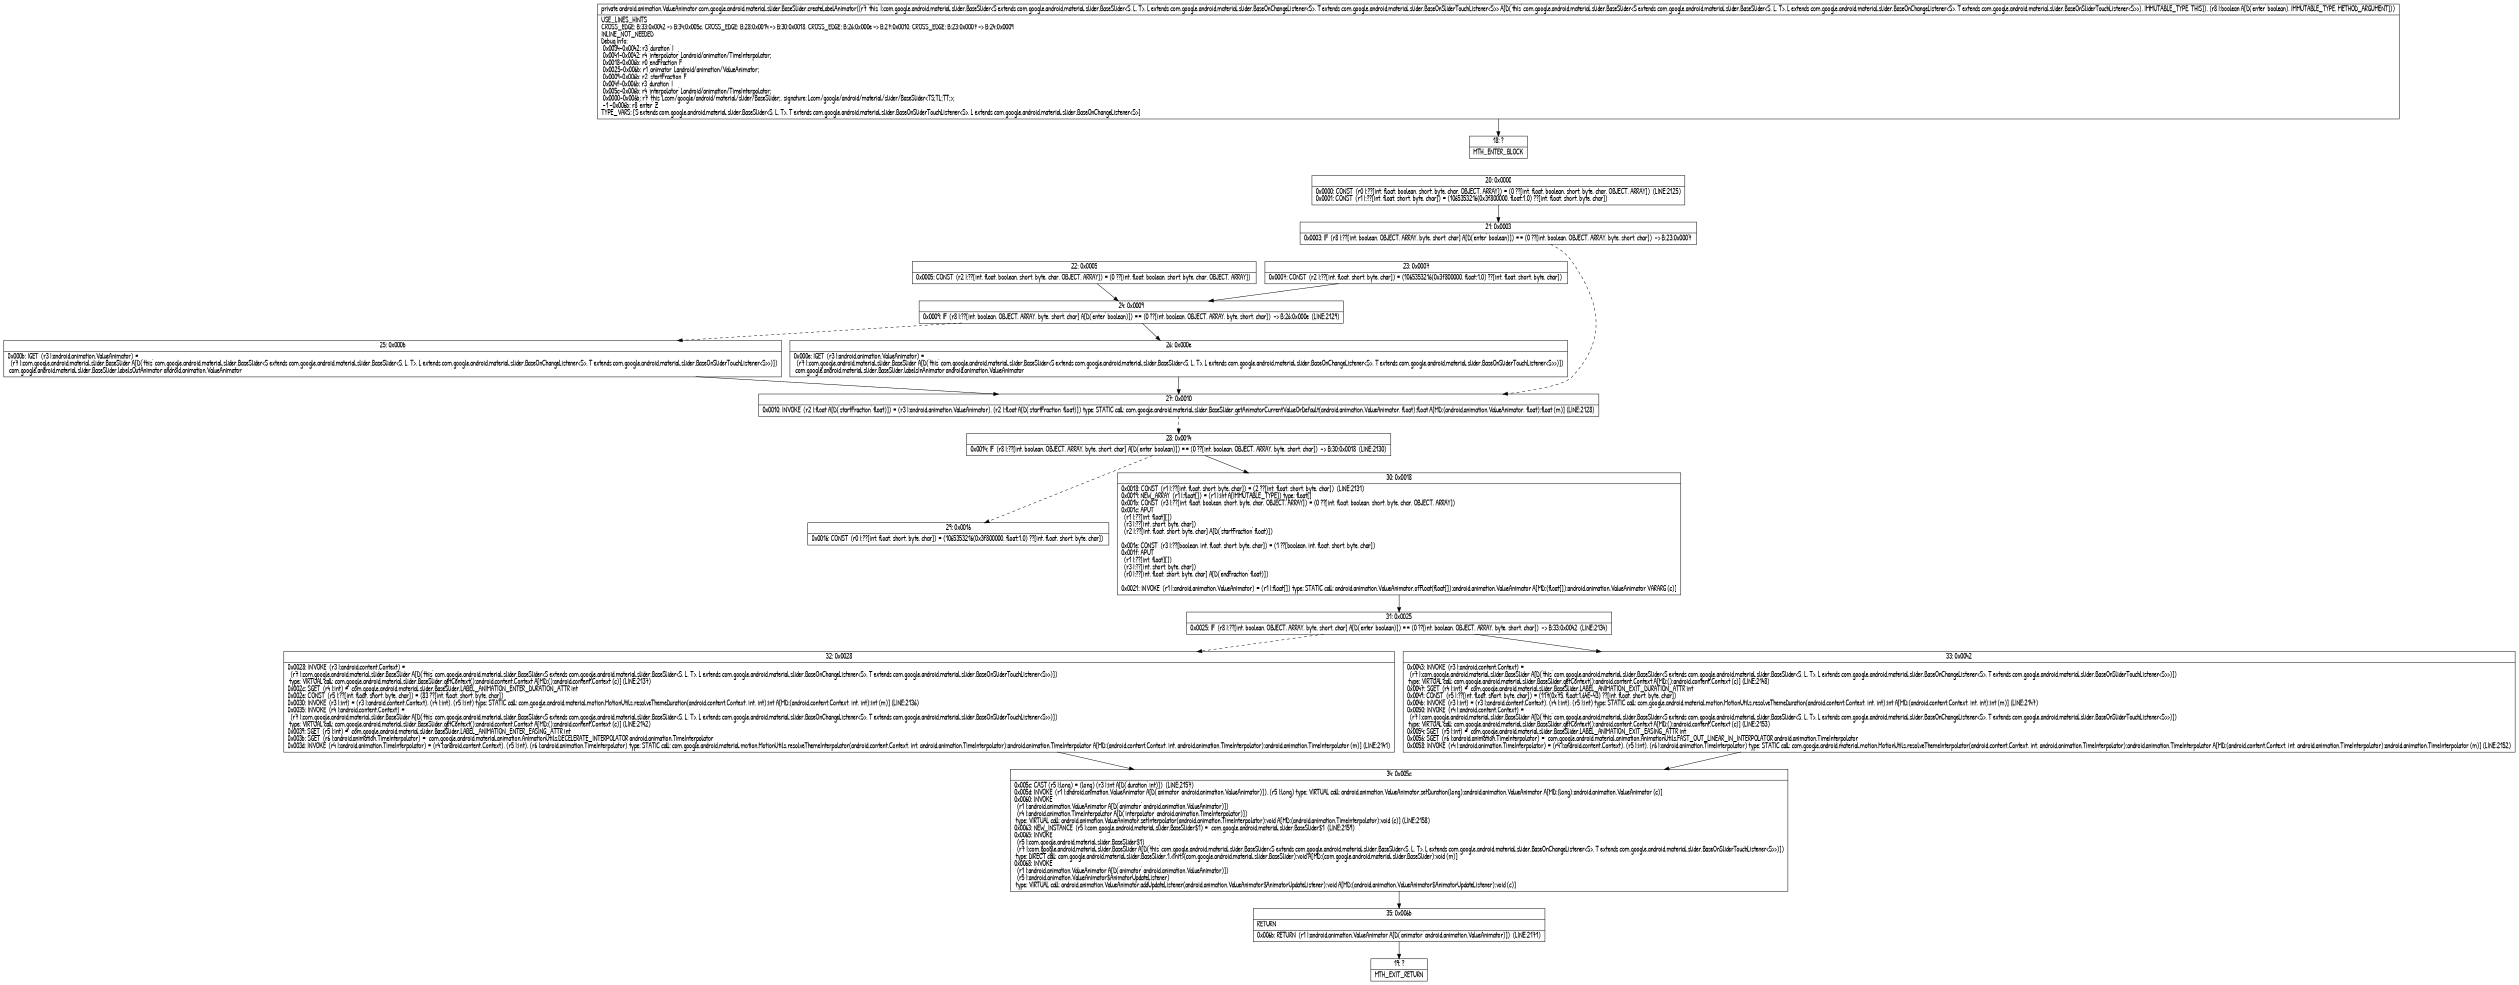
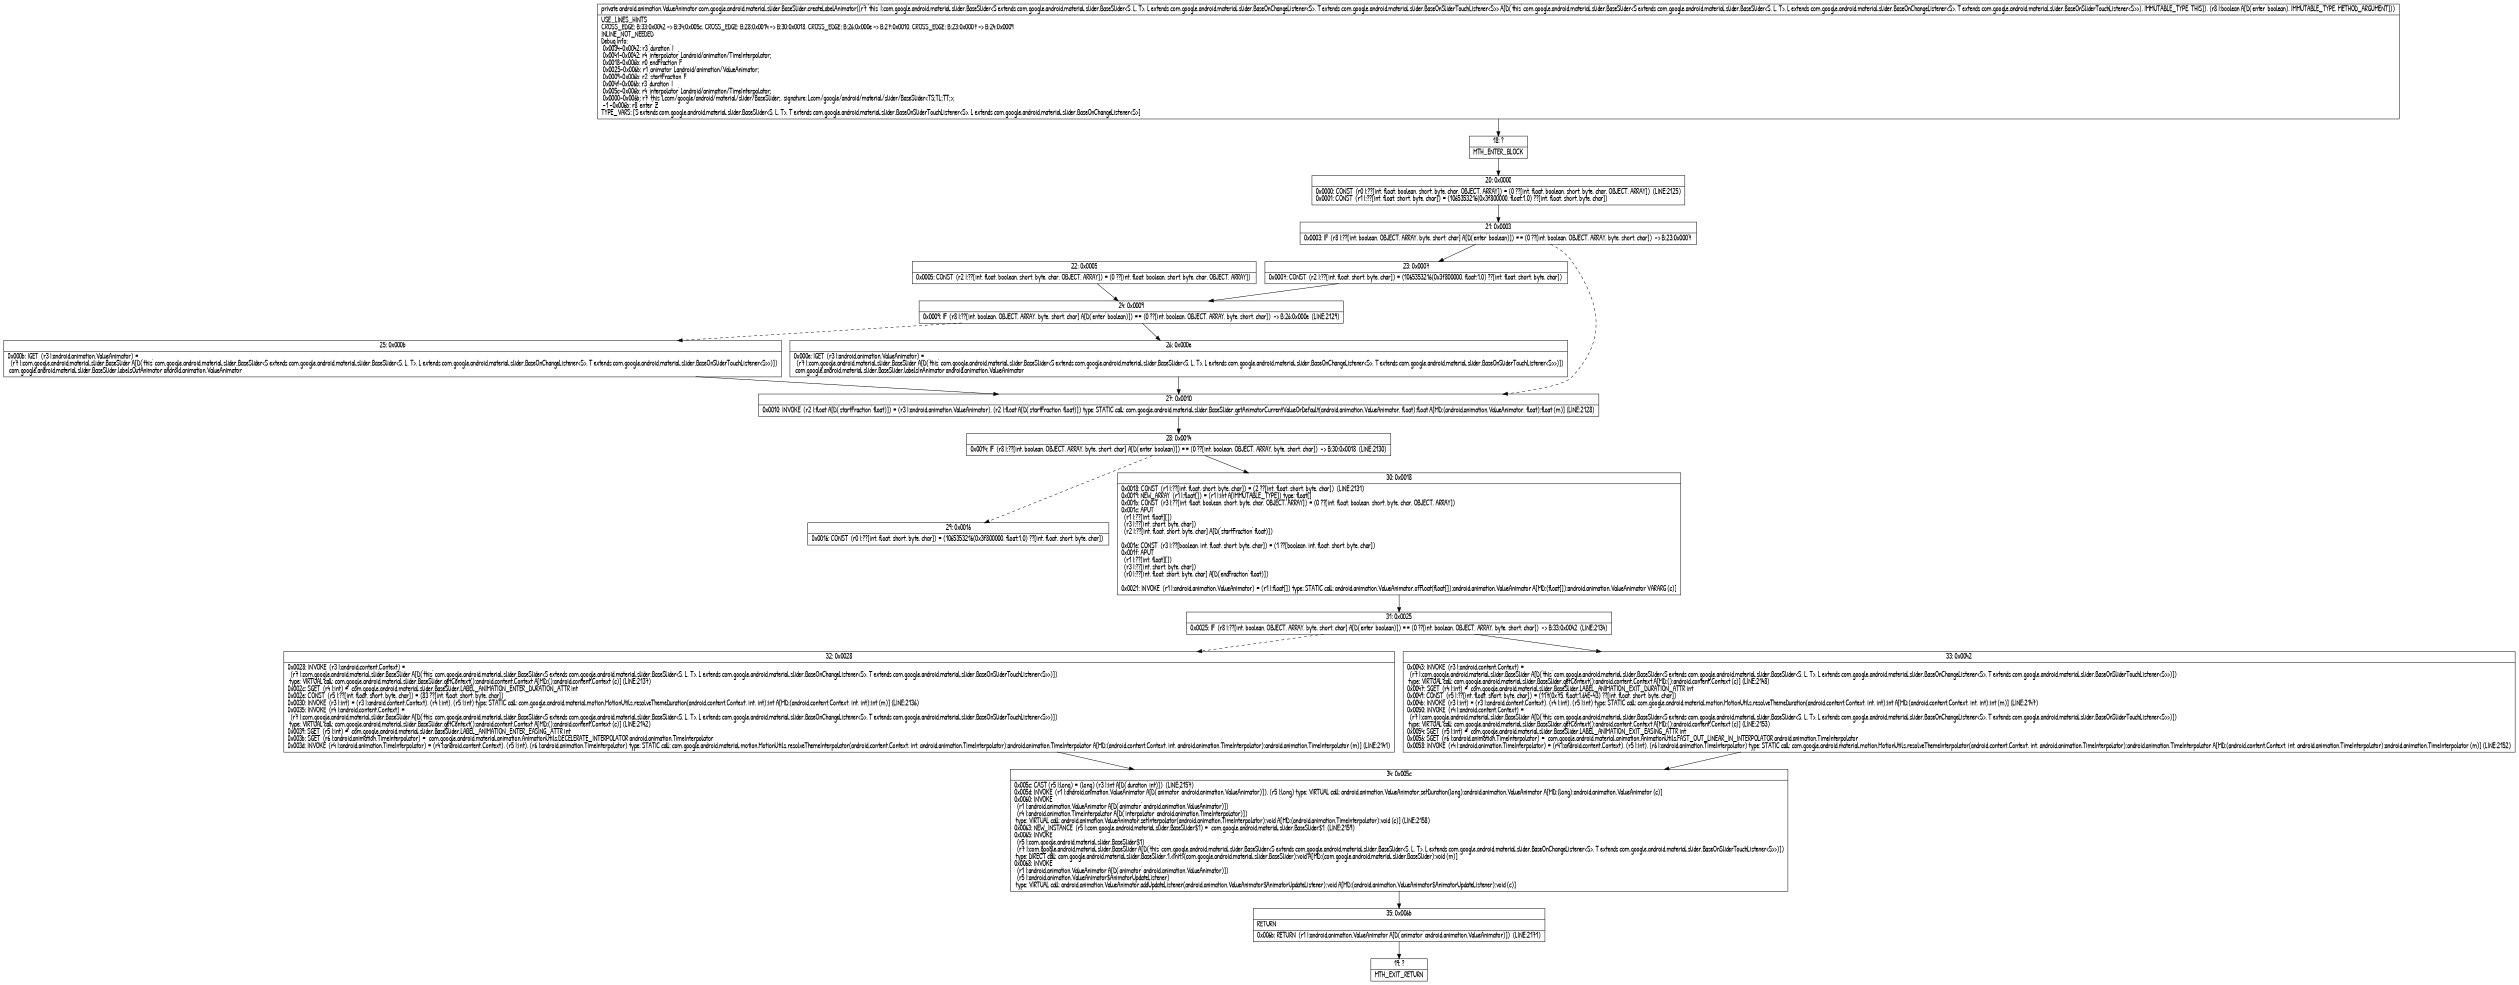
edge "18: ?" -> "20: 0x0000": added
edge "21: 0x0003" -> "23: 0x0007": added
edge "27: 0x0010" -> "28: 0x0014": style dashed -> solid
